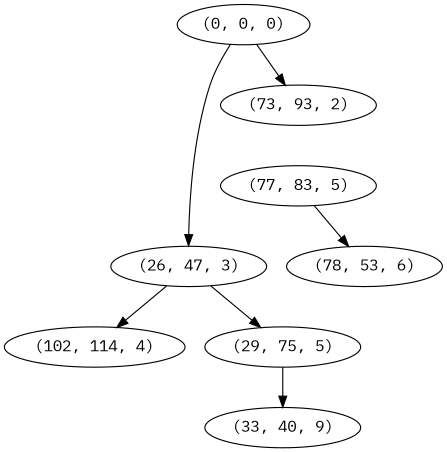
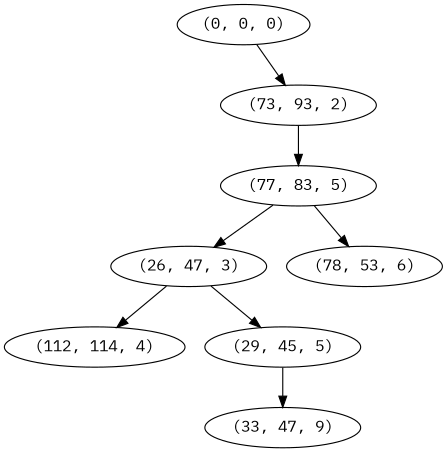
edge "(0, 0, 0)" -> "(26, 47, 3)": now "(77, 83, 5)" -> "(26, 47, 3)"
edge "(73, 93, 2)" -> "(77, 83, 5)": added
node "(102, 114, 4)": label "(102, 114, 4)" -> "(112, 114, 4)"
node "(29, 75, 5)": label "(29, 75, 5)" -> "(29, 45, 5)"
node "(33, 40, 9)": label "(33, 40, 9)" -> "(33, 47, 9)"
